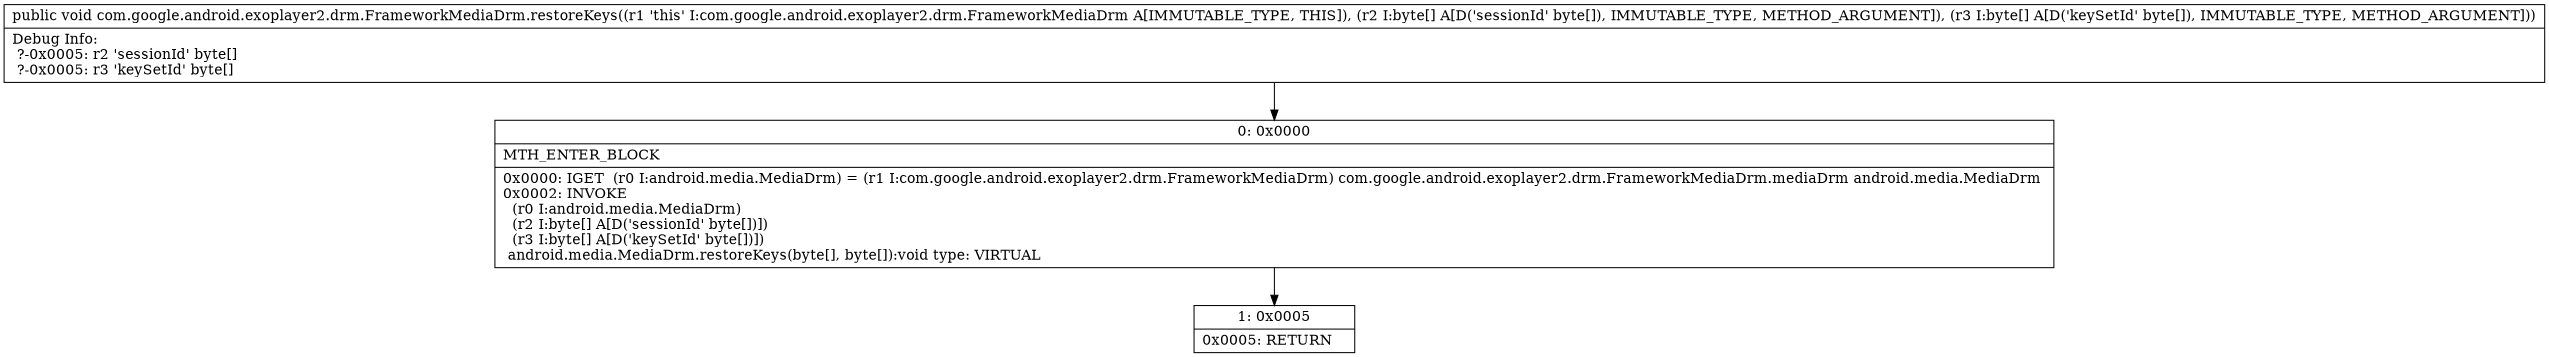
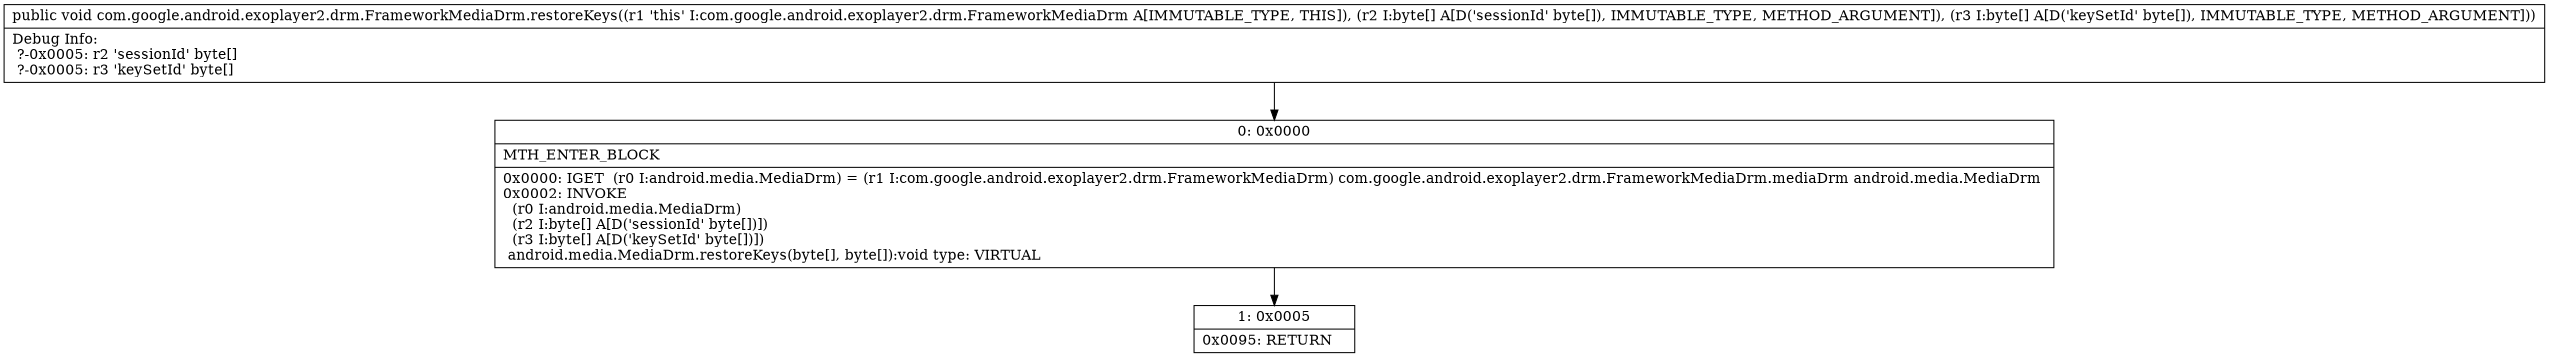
node "1: 0x0005": text "0x0005: RETURN" -> "0x0095: RETURN"
